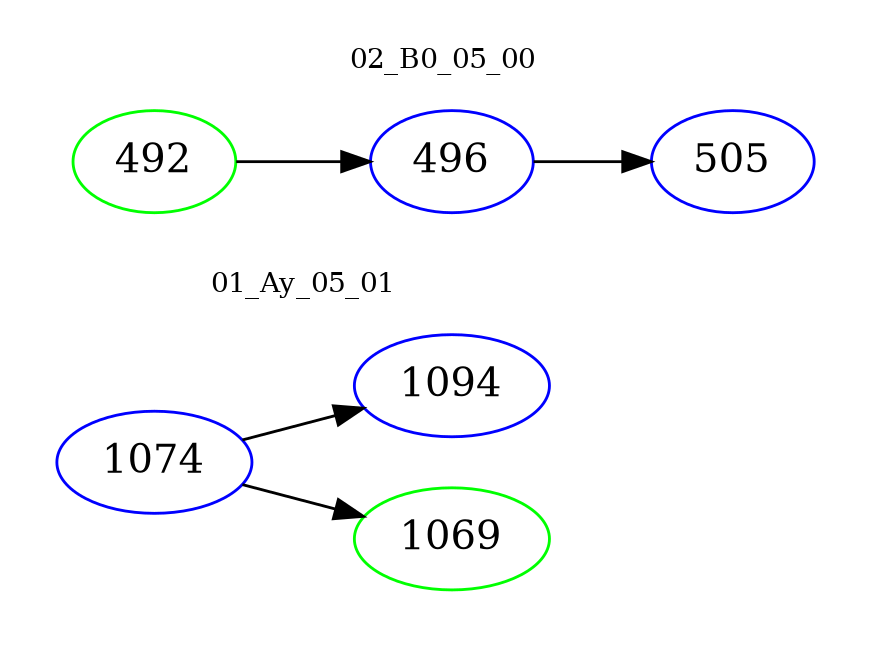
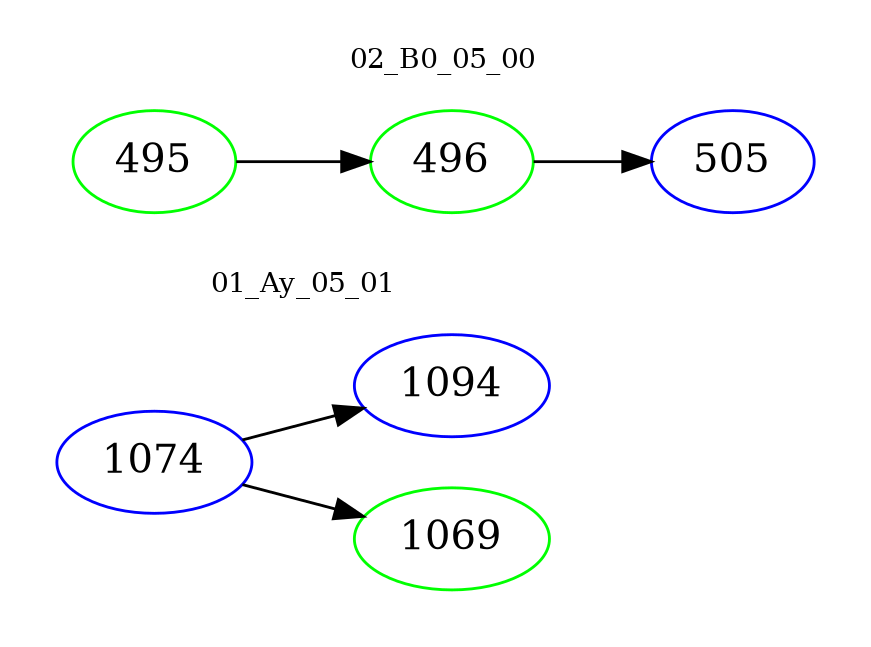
node "492": label "492" -> "495"
node "496": color blue -> green
